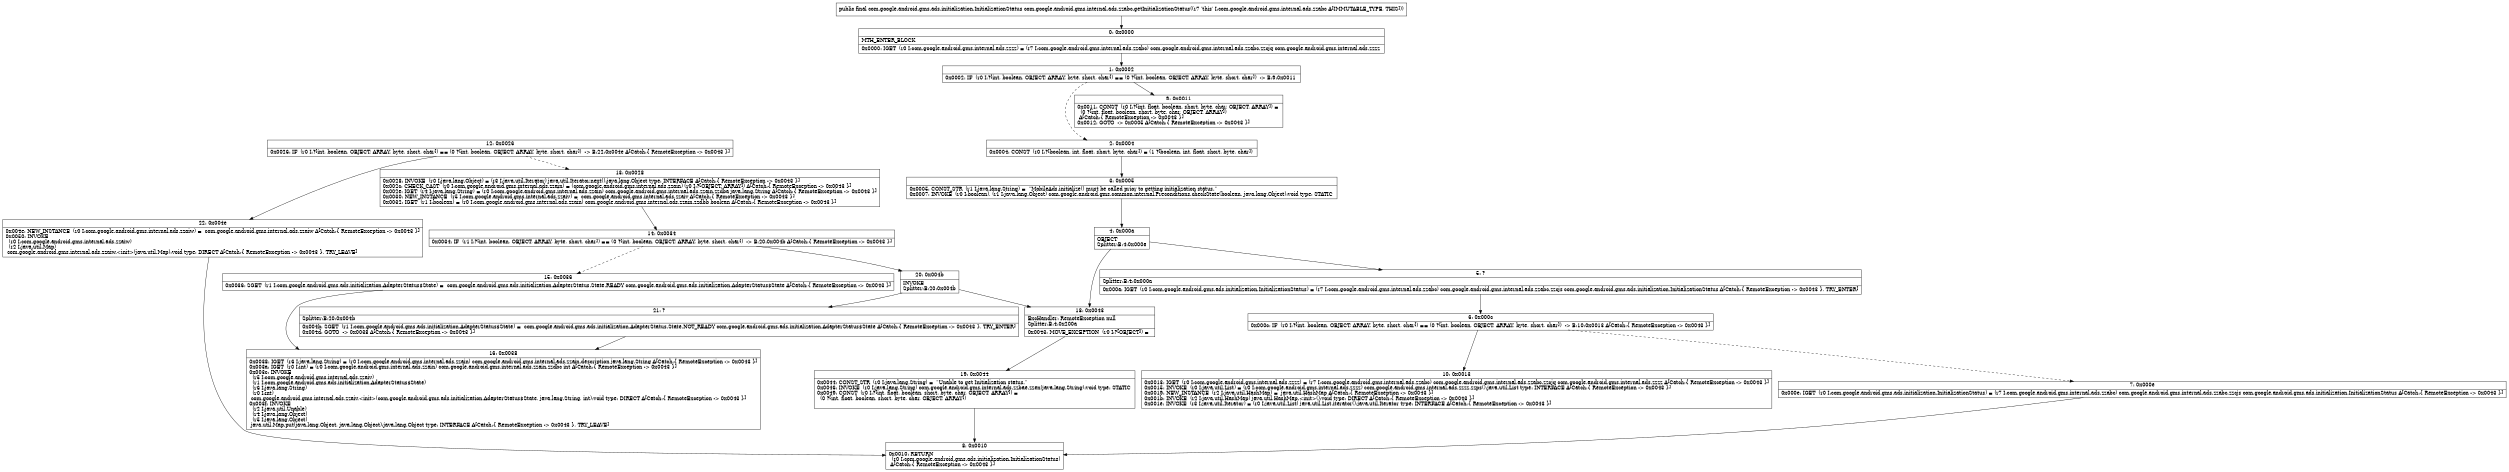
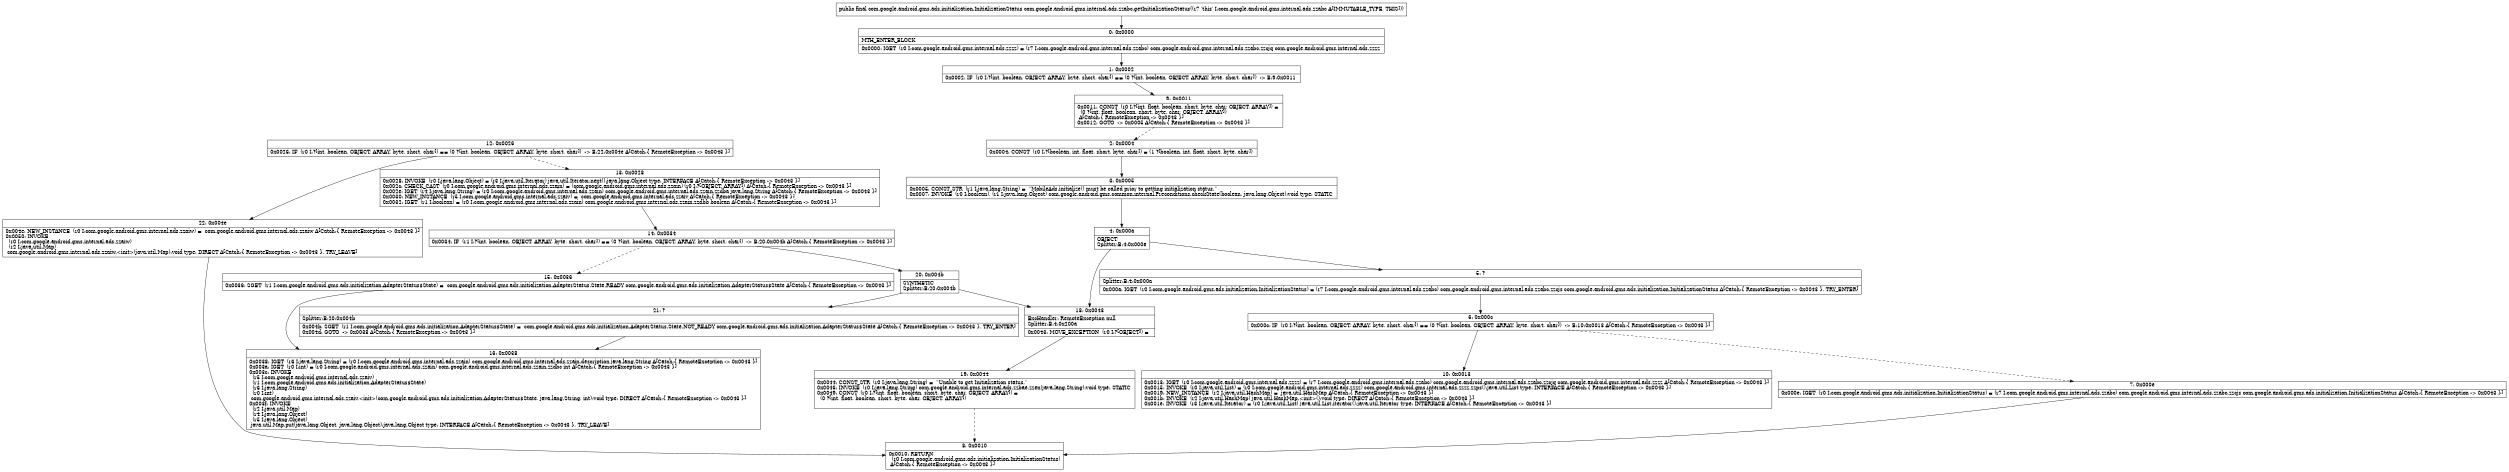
edge "1: 0x0002" -> "2: 0x0004": now "9: 0x0011" -> "2: 0x0004"
node "20: 0x004b": text "INVOKE" -> "SYNTHETIC"
node "16: 0x0038": text "(r2 I:java.util.Unable)" -> "(r2 I:java.util.Map)"
edge "19: 0x0044" -> "8: 0x0010": style solid -> dashed
